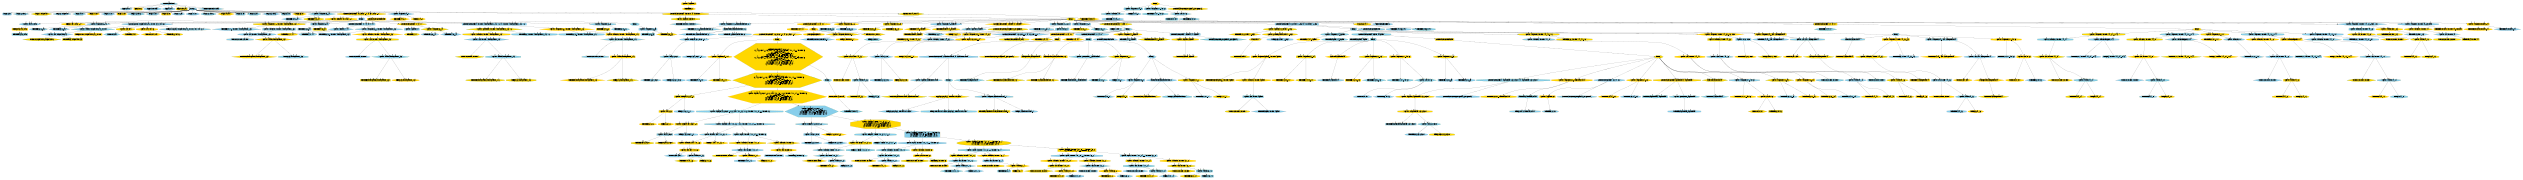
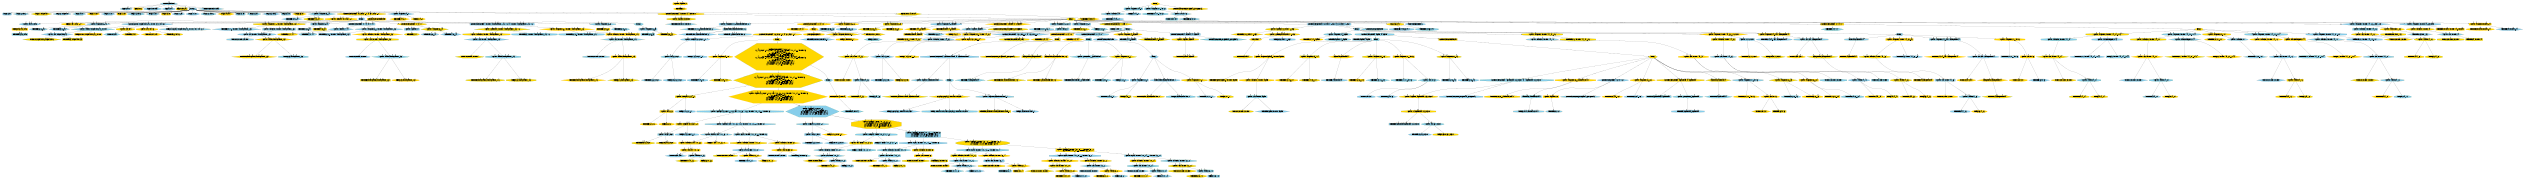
node "(<operator>.addition,time1 + v25)": shape octagon -> ellipse
node "(IDENTIFIER,v13,cache_scan_free(time1, v13))": shape ellipse -> octagon
node "(<operator>.indirection,*(_DWORD *)(cp + 12))": fillcolor gold -> skyblue
